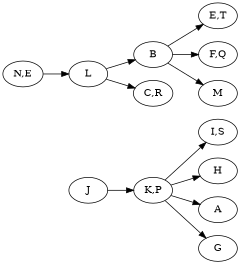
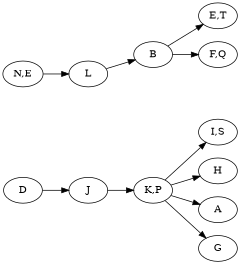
node "C,R": removed
node "M": removed
node "D": added
